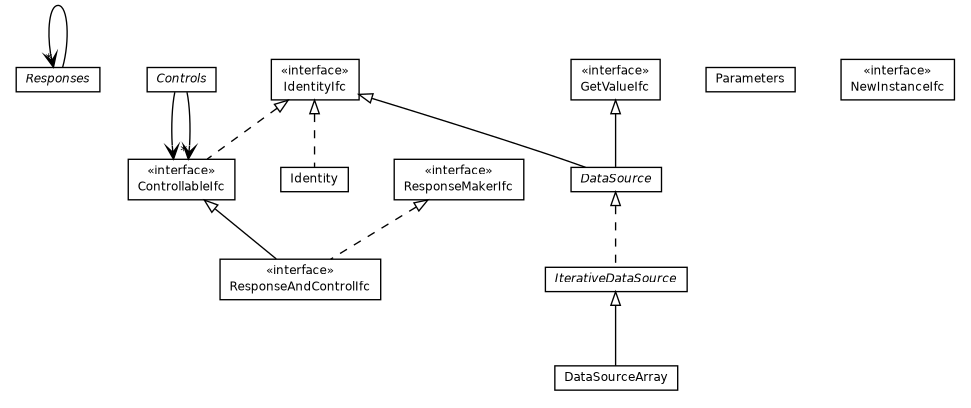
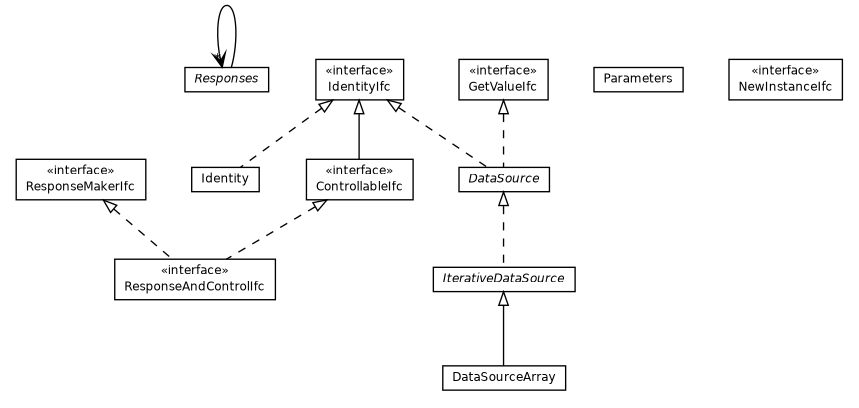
node "Controls": removed
edge "DataSource" -> "IdentityIfc": style solid -> dashed
edge "ControllableIfc" -> "IdentityIfc": style dashed -> solid
edge "DataSource" -> "GetValueIfc": style solid -> dashed
edge "ResponseAndControlIfc" -> "ControllableIfc": style solid -> dashed
